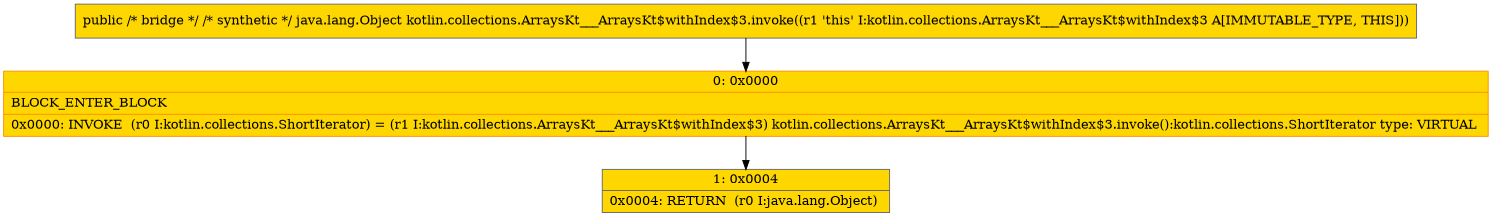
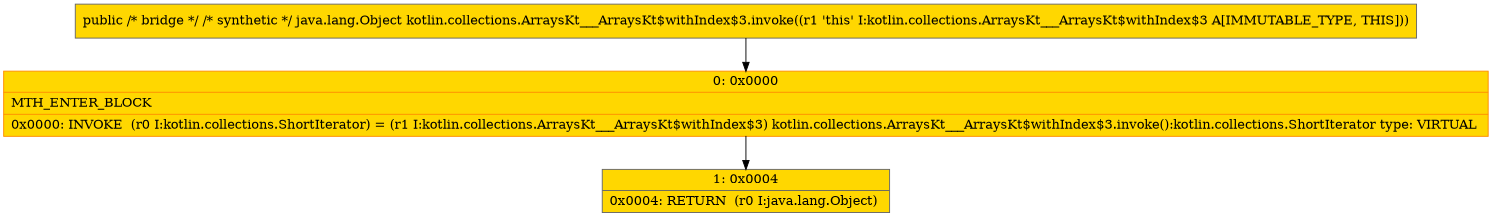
node "0: 0x0000": text "BLOCK_ENTER_BLOCK" -> "MTH_ENTER_BLOCK"
